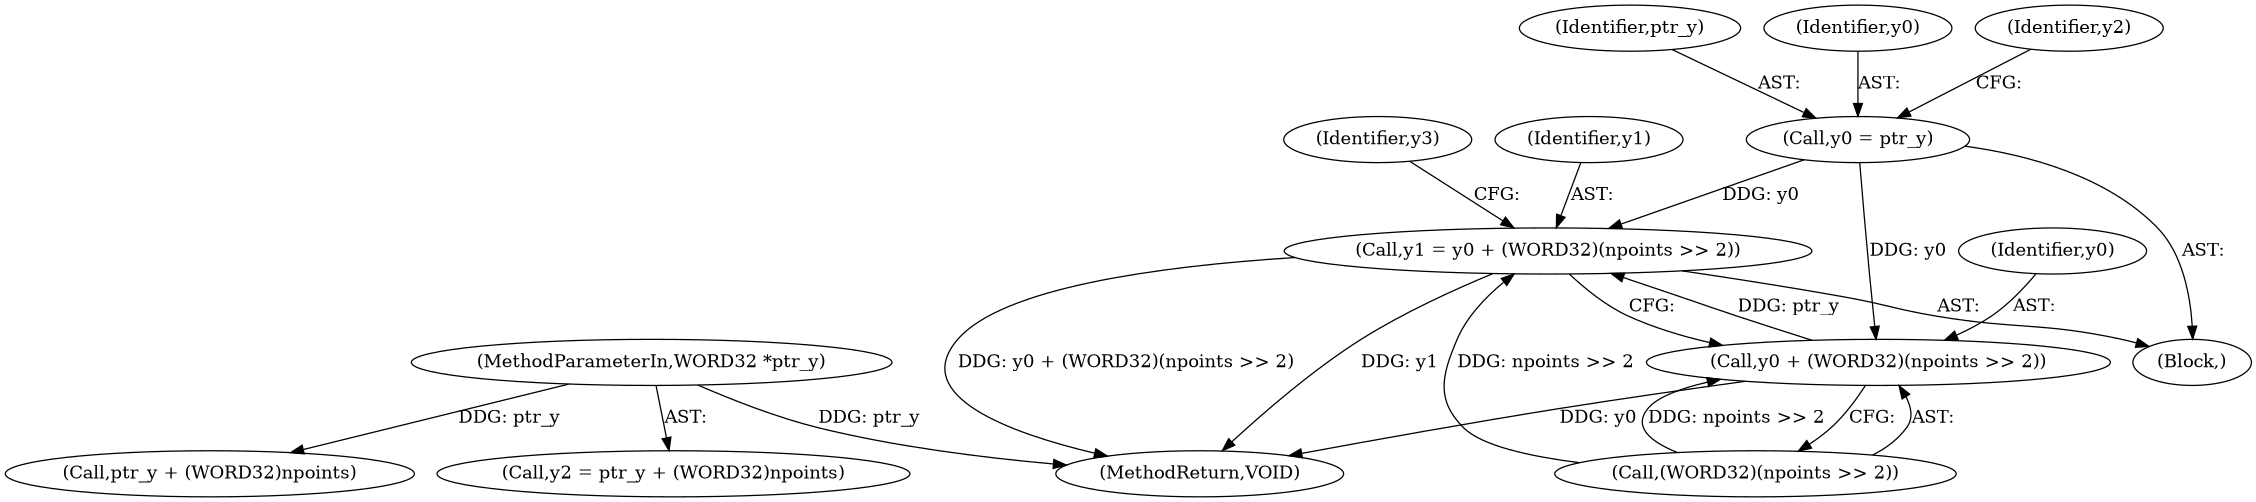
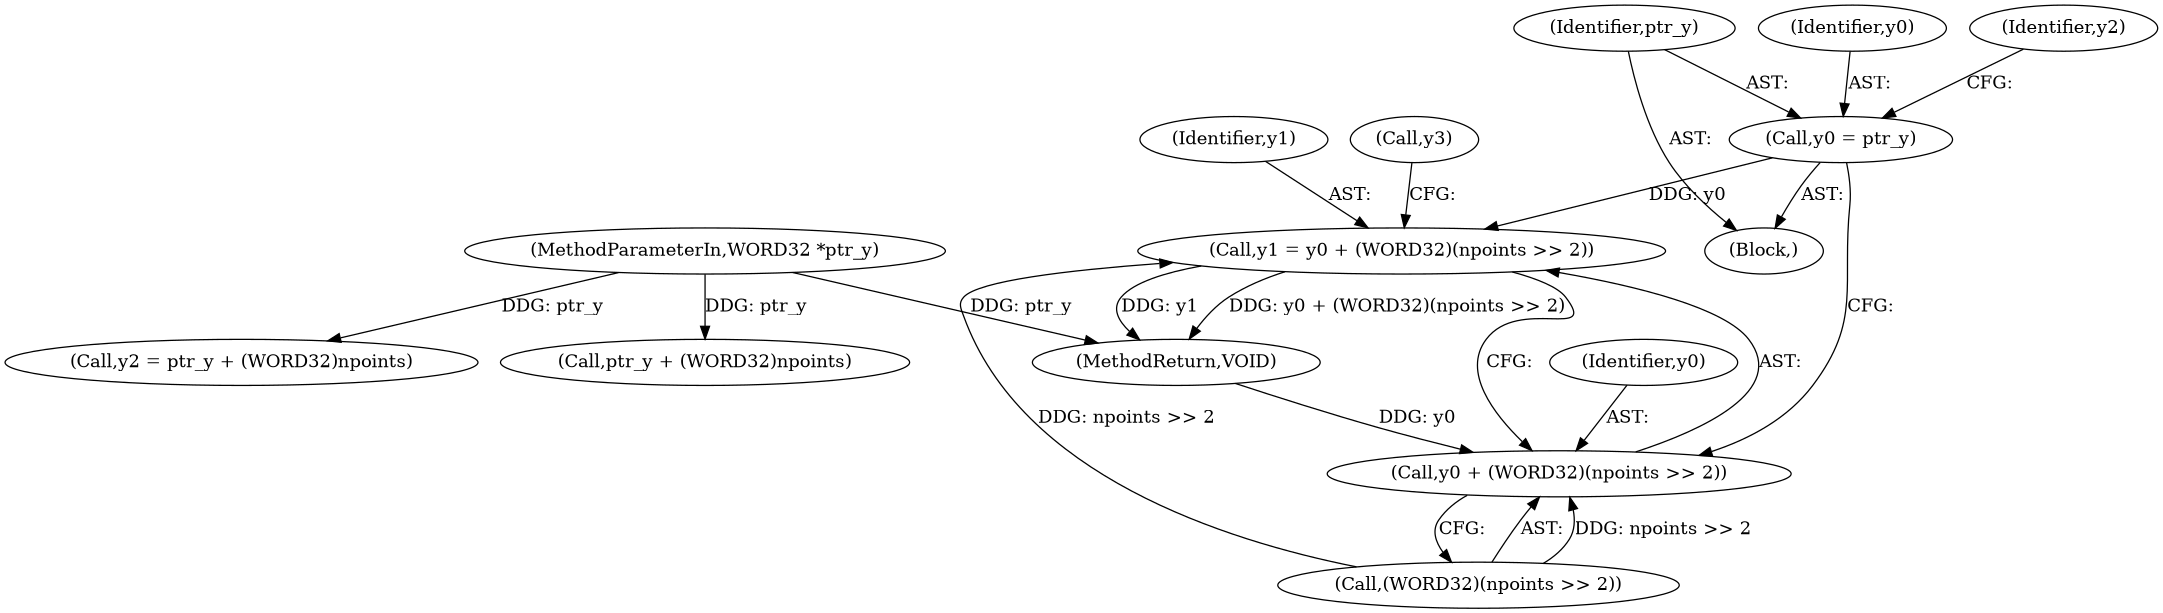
node "(Identifier,y3)": label "(Identifier,y3)" -> "(Call,y3)"
edge "(Call,y0 = ptr_y)" -> "(Call,y0 + (WORD32)(npoints >> 2))": label "DDG: y0" -> "CFG: "
edge "(Call,y0 + (WORD32)(npoints >> 2))" -> "(Call,y1 = y0 + (WORD32)(npoints >> 2))": label "DDG: ptr_y" -> "AST: "
edge "(Call,y1 = y0 + (WORD32)(npoints >> 2))" -> "(Block,)": now "(Identifier,ptr_y)" -> "(Block,)"
edge "(Call,y0 + (WORD32)(npoints >> 2))" -> "(MethodReturn,VOID)": reversed
edge "(MethodParameterIn,WORD32 *ptr_y)" -> "(Call,y2 = ptr_y + (WORD32)npoints)": label "AST: " -> "DDG: ptr_y"
